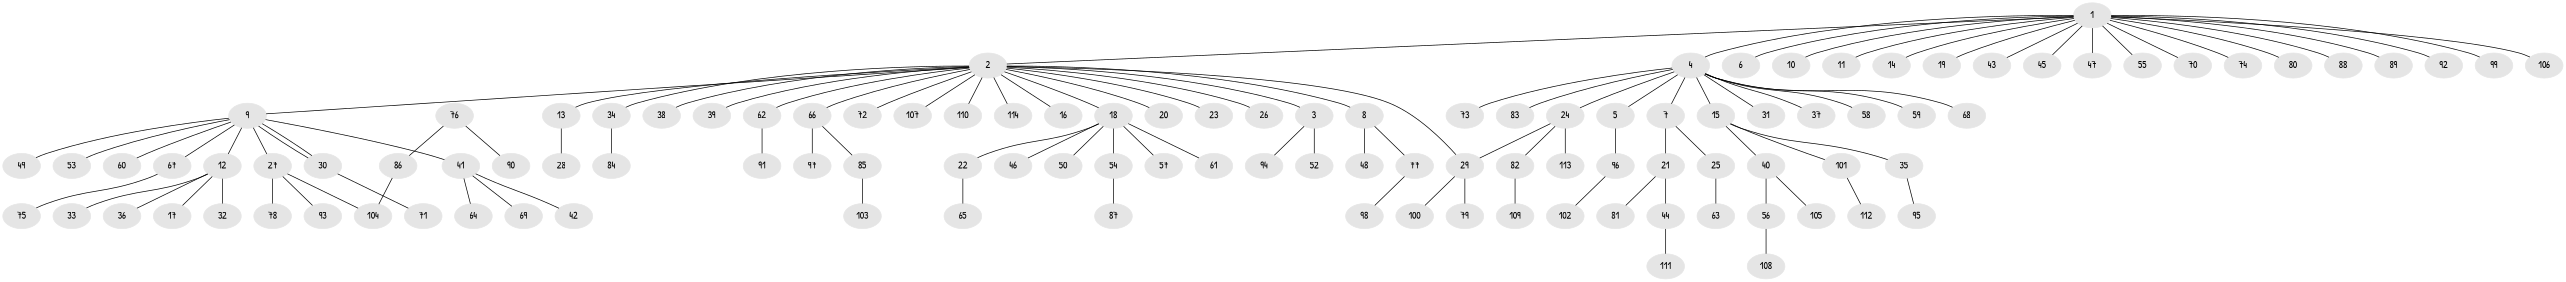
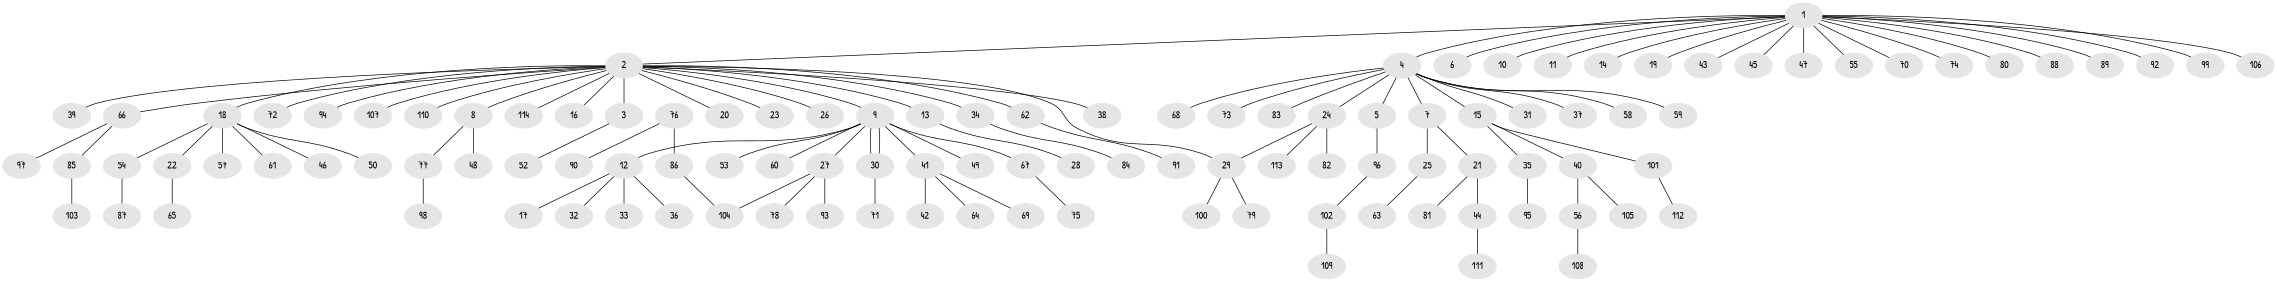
edge "3" -- "94": now "2" -- "94"
edge "82" -- "109": now "102" -- "109"
